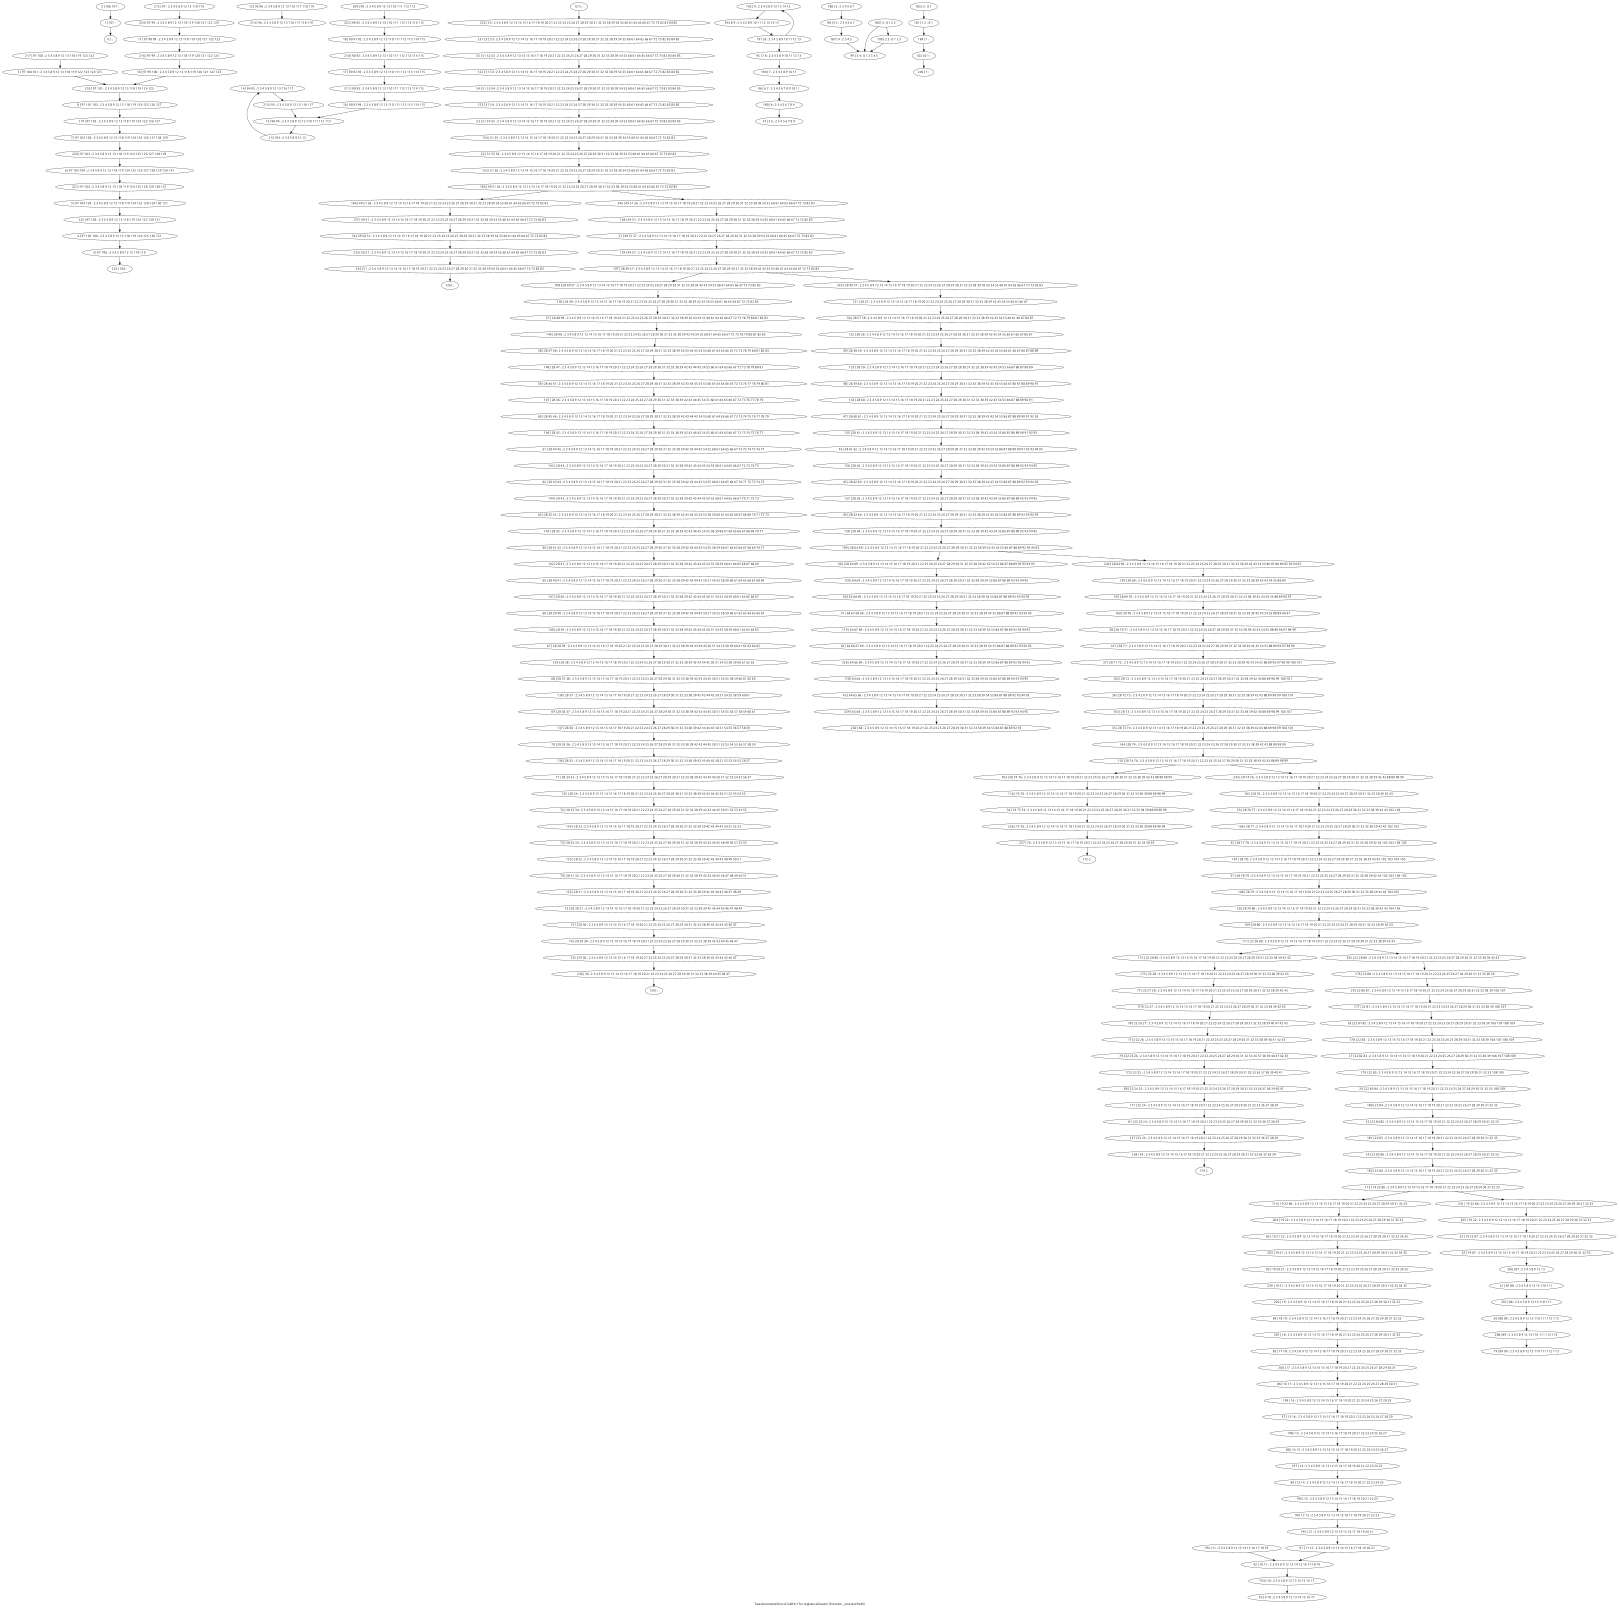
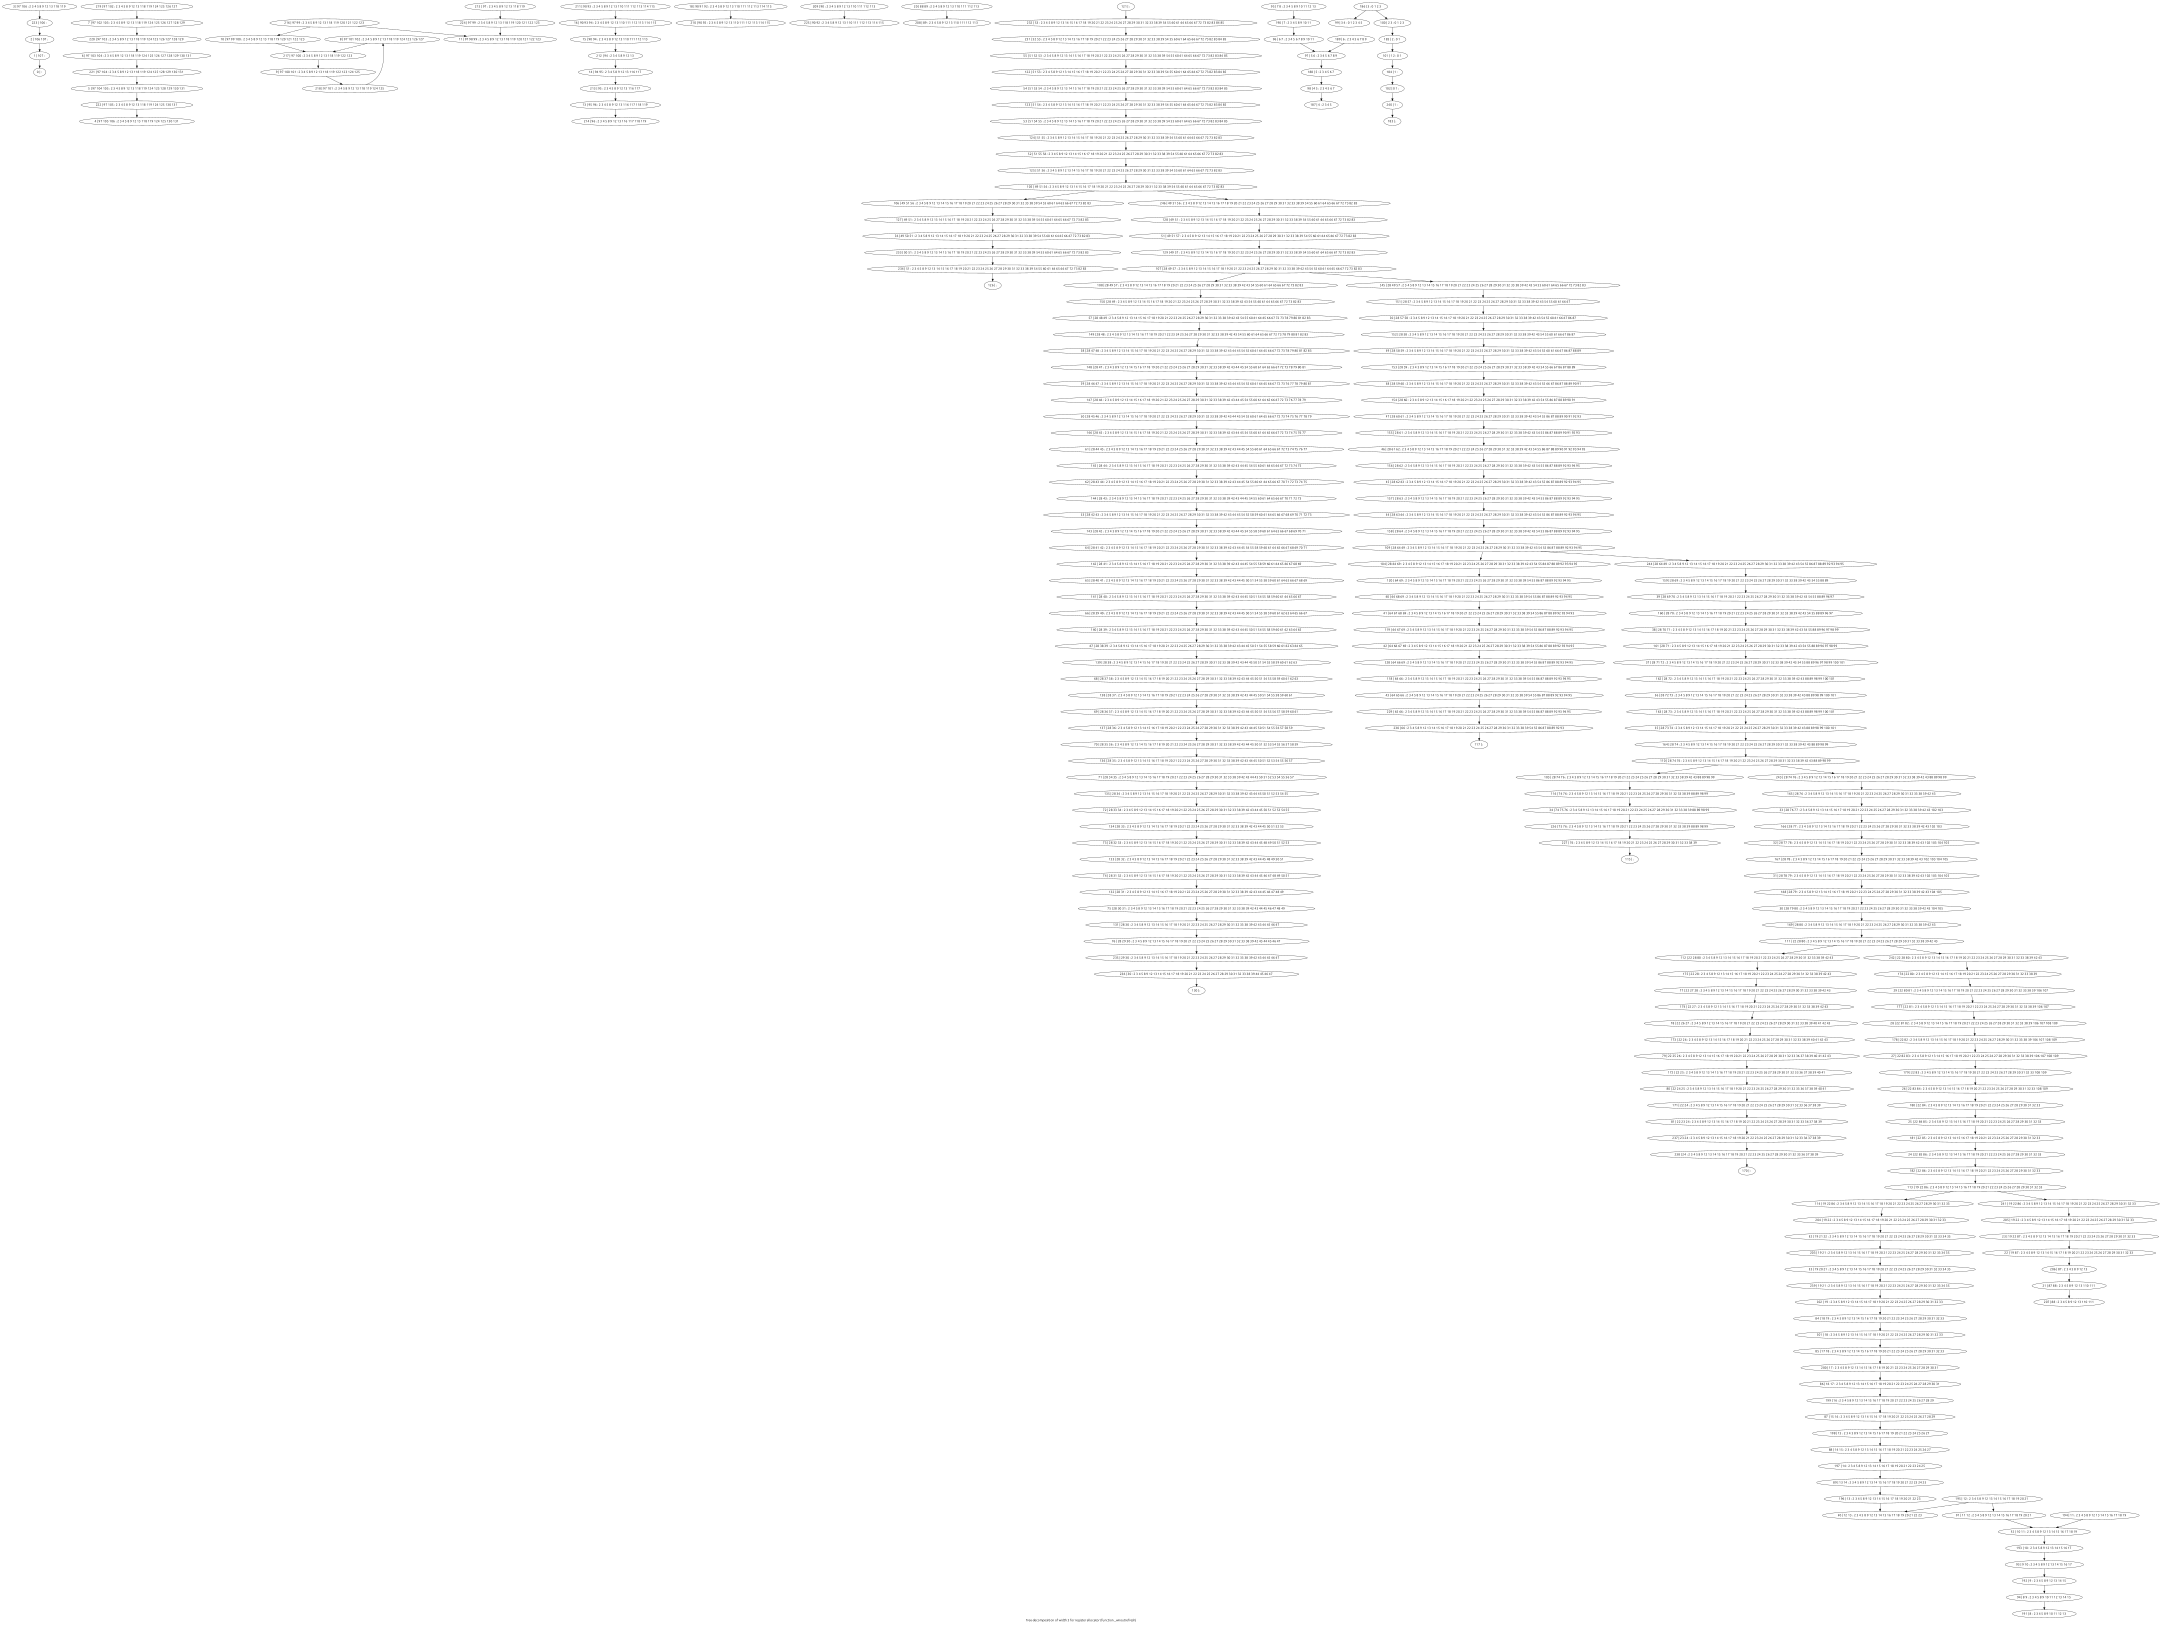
edge "191 | 8 : 2 3 4 5 8 9 10 11 12 13" -> "192 | 9 : 2 3 4 5 8 9 12 13 14 15": now "93 | 9 10 : 2 3 4 5 8 9 12 13 14 15 16 17" -> "192 | 9 : 2 3 4 5 8 9 12 13 14 15"
edge "223 | 106 :" -> "2 | 106 107 :": added
edge "225 | 90 92 : 2 3 4 5 8 9 12 13 110 111 112 113 114 115" -> "18 | 90 91 92 : 2 3 4 5 8 9 12 13 110 111 112 113 114 115": removed
edge "11 | 97 98 99 : 2 3 4 5 8 9 12 13 118 119 120 121 122 123" -> "216 | 97 99 : 2 3 4 5 8 9 12 13 118 119 120 121 122 123": reversed
edge "191 | 8 : 2 3 4 5 8 9 10 11 12 13" -> "95 | 7 8 : 2 3 4 5 8 9 10 11 12 13": removed
edge "187 | 4 : 2 3 4 5" -> "99 | 3 4 : 0 1 2 3 4 5": removed
edge "100 | 2 3 : 0 1 2 3" -> "99 | 3 4 : 0 1 2 3 4 5": now "100 | 2 3 : 0 1 2 3" -> "185 | 2 : 0 1"
edge "97 | 5 6 : 2 3 4 5 6 7 8 9" -> "188 | 5 : 2 3 4 5 6 7": added
node "17 | 90 92 93 : 2 3 4 5 8 9 12 13 110 111 112 113 114 115": removed
edge "10 | 97 99 100 : 2 3 4 5 8 9 12 13 118 119 120 121 122 123" -> "218 | 97 101 : 2 3 4 5 8 9 12 13 118 119 124 125": now "10 | 97 99 100 : 2 3 4 5 8 9 12 13 118 119 120 121 122 123" -> "217 | 97 100 : 2 3 4 5 8 9 12 13 118 119 122 123"
edge "96 | 6 7 : 2 3 4 5 6 7 8 9 10 11" -> "189 | 6 : 2 3 4 5 6 7 8 9": now "96 | 6 7 : 2 3 4 5 6 7 8 9 10 11" -> "97 | 5 6 : 2 3 4 5 6 7 8 9"
edge "8 | 97 101 102 : 2 3 4 5 8 9 12 13 118 119 124 125 126 127" -> "219 | 97 102 : 2 3 4 5 8 9 12 13 118 119 124 125 126 127": now "8 | 97 101 102 : 2 3 4 5 8 9 12 13 118 119 124 125 126 127" -> "217 | 97 100 : 2 3 4 5 8 9 12 13 118 119 122 123"
edge "213 | 95 : 2 3 4 5 8 9 12 13 116 117" -> "15 | 90 94 : 2 3 4 5 8 9 12 13 110 111 112 113": now "213 | 95 : 2 3 4 5 8 9 12 13 116 117" -> "13 | 95 96 : 2 3 4 5 8 9 12 13 116 117 118 119"
node "183 | :": added
edge "4 | 97 105 106 : 2 3 4 5 8 9 12 13 118 119 124 125 130 131" -> "3 | 97 106 : 2 3 4 5 8 9 12 13 118 119": removed
node "117 | :": added
edge "207 | 88 : 2 3 4 5 8 9 12 13 110 111" -> "20 | 88 89 : 2 3 4 5 8 9 12 13 110 111 112 113": removed
node "19 | 89 90 : 2 3 4 5 8 9 12 13 110 111 112 113": removed
edge "90 | 12 13 : 2 3 4 5 8 9 12 13 14 15 16 17 18 19 20 21 22 23" -> "195 | 12 : 2 3 4 5 8 9 12 13 14 15 16 17 18 19 20 21": reversed
